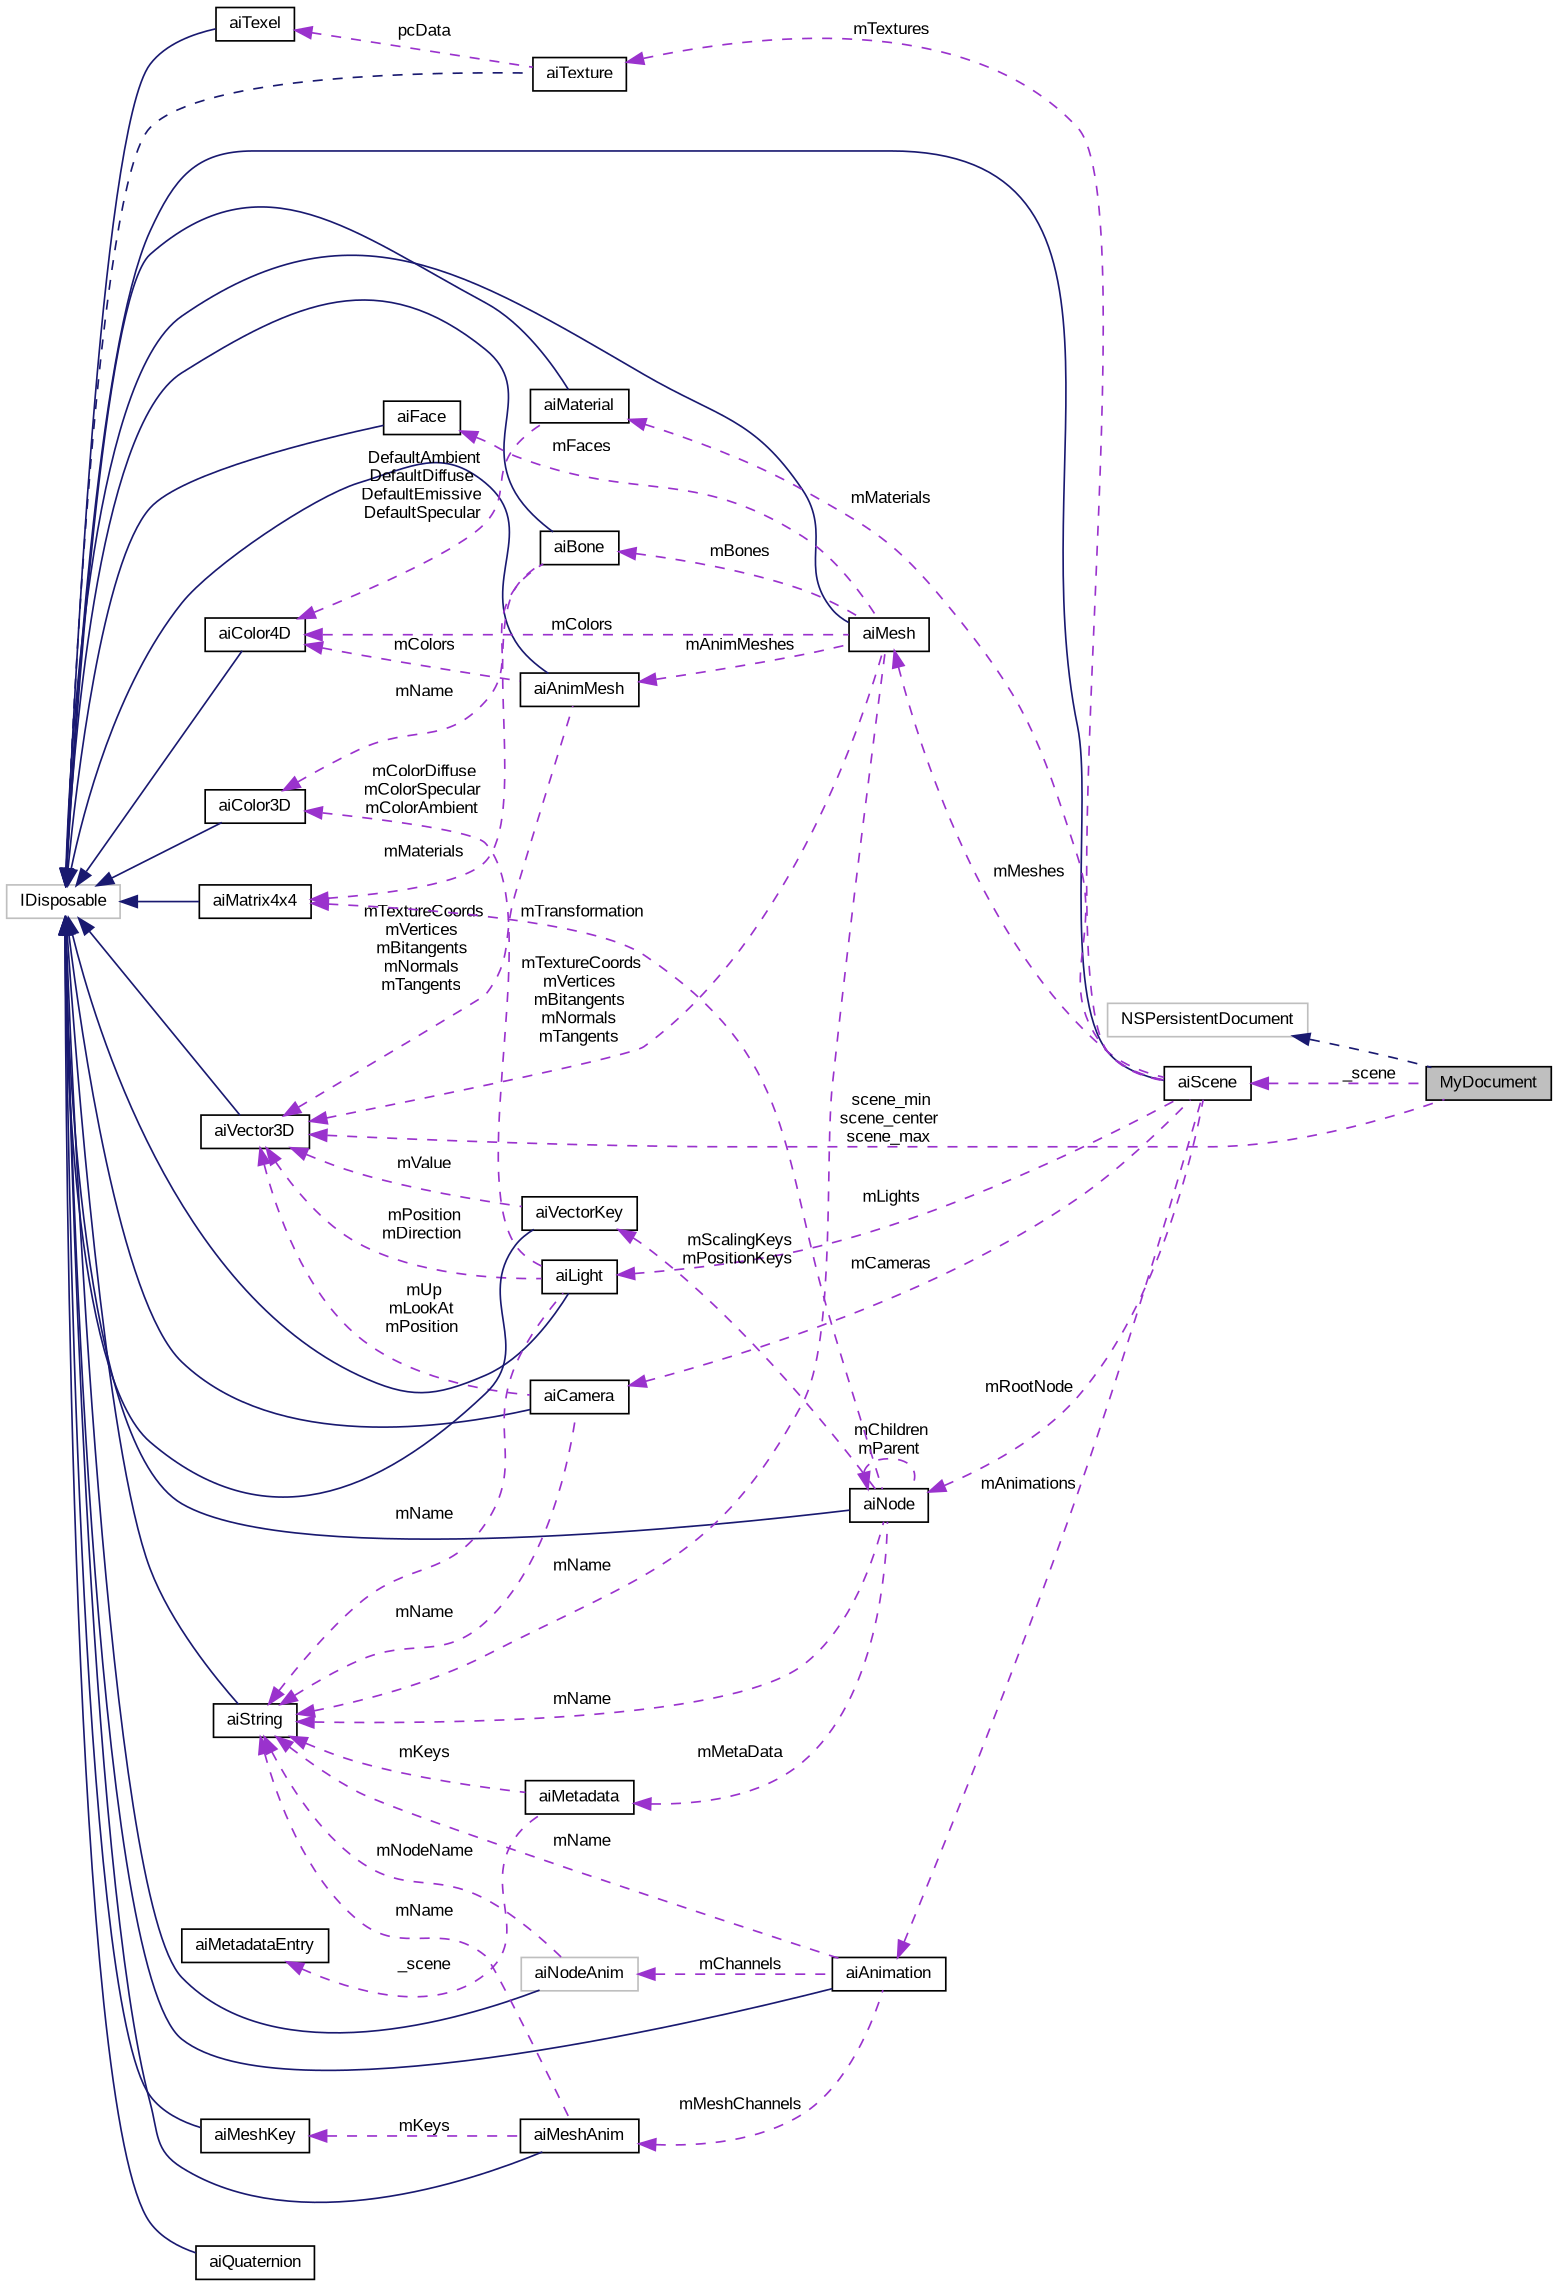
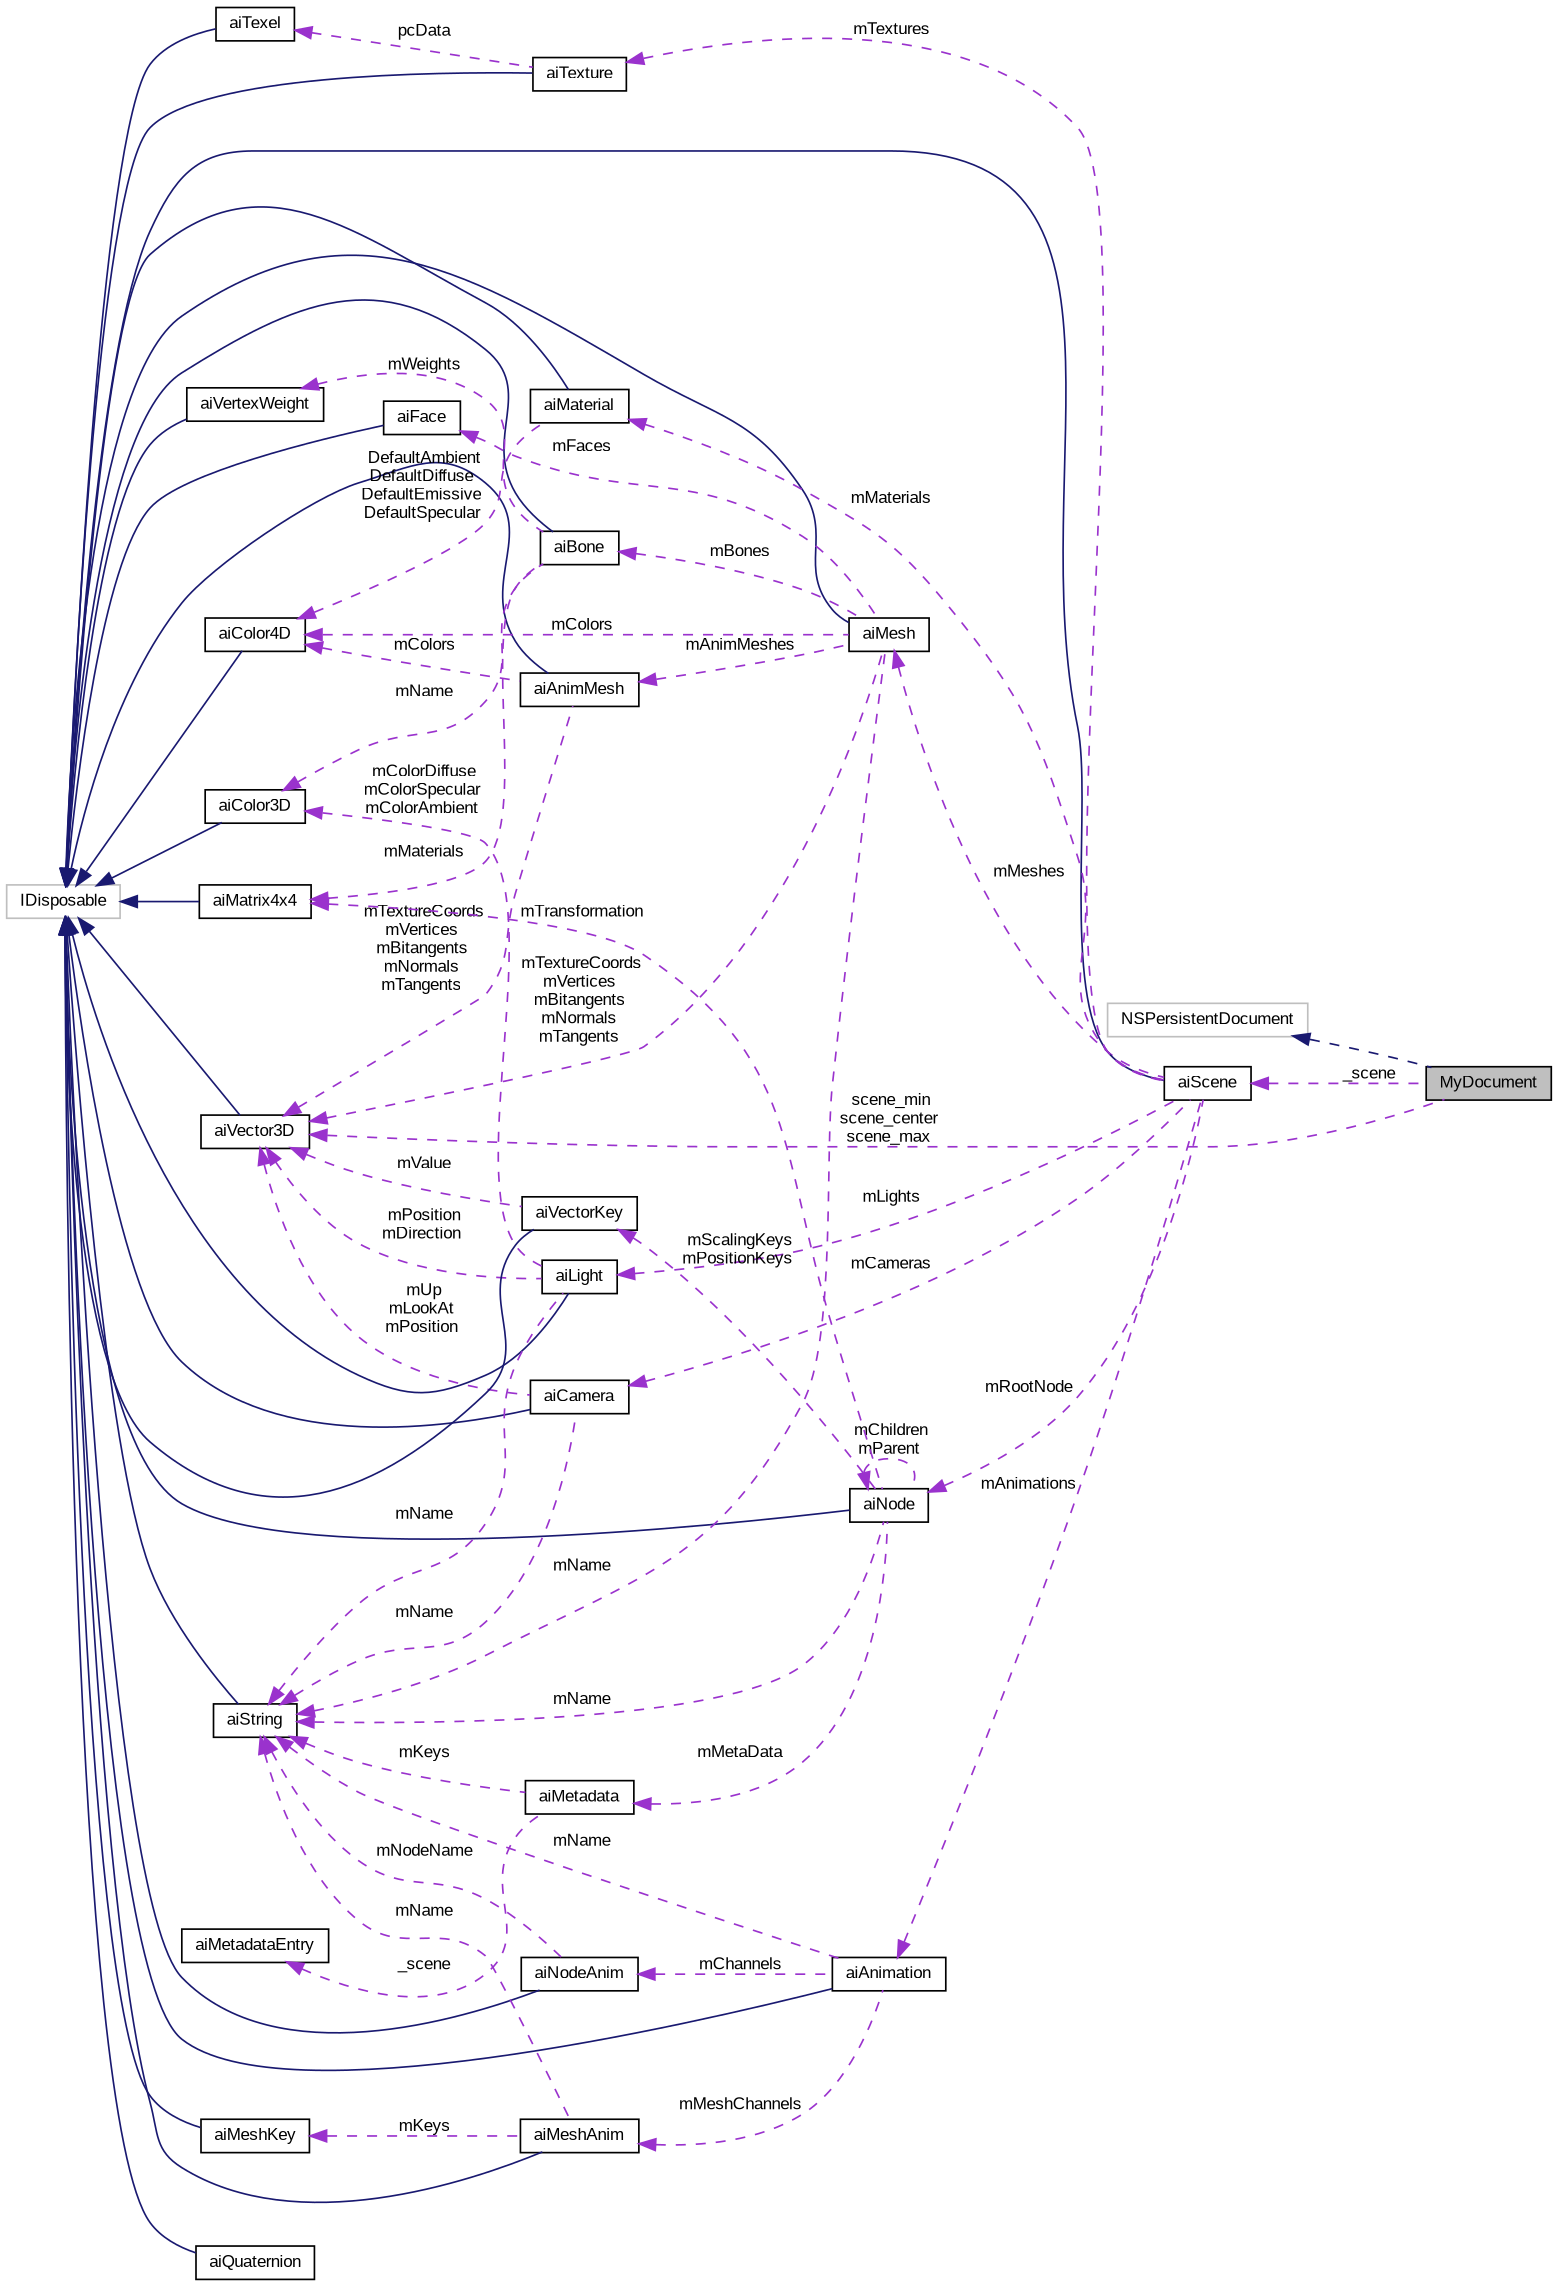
edge "aiTexture" -> "IDisposable": style dashed -> solid
node "aiVertexWeight": added
node "aiNodeAnim": color grey75 -> black
